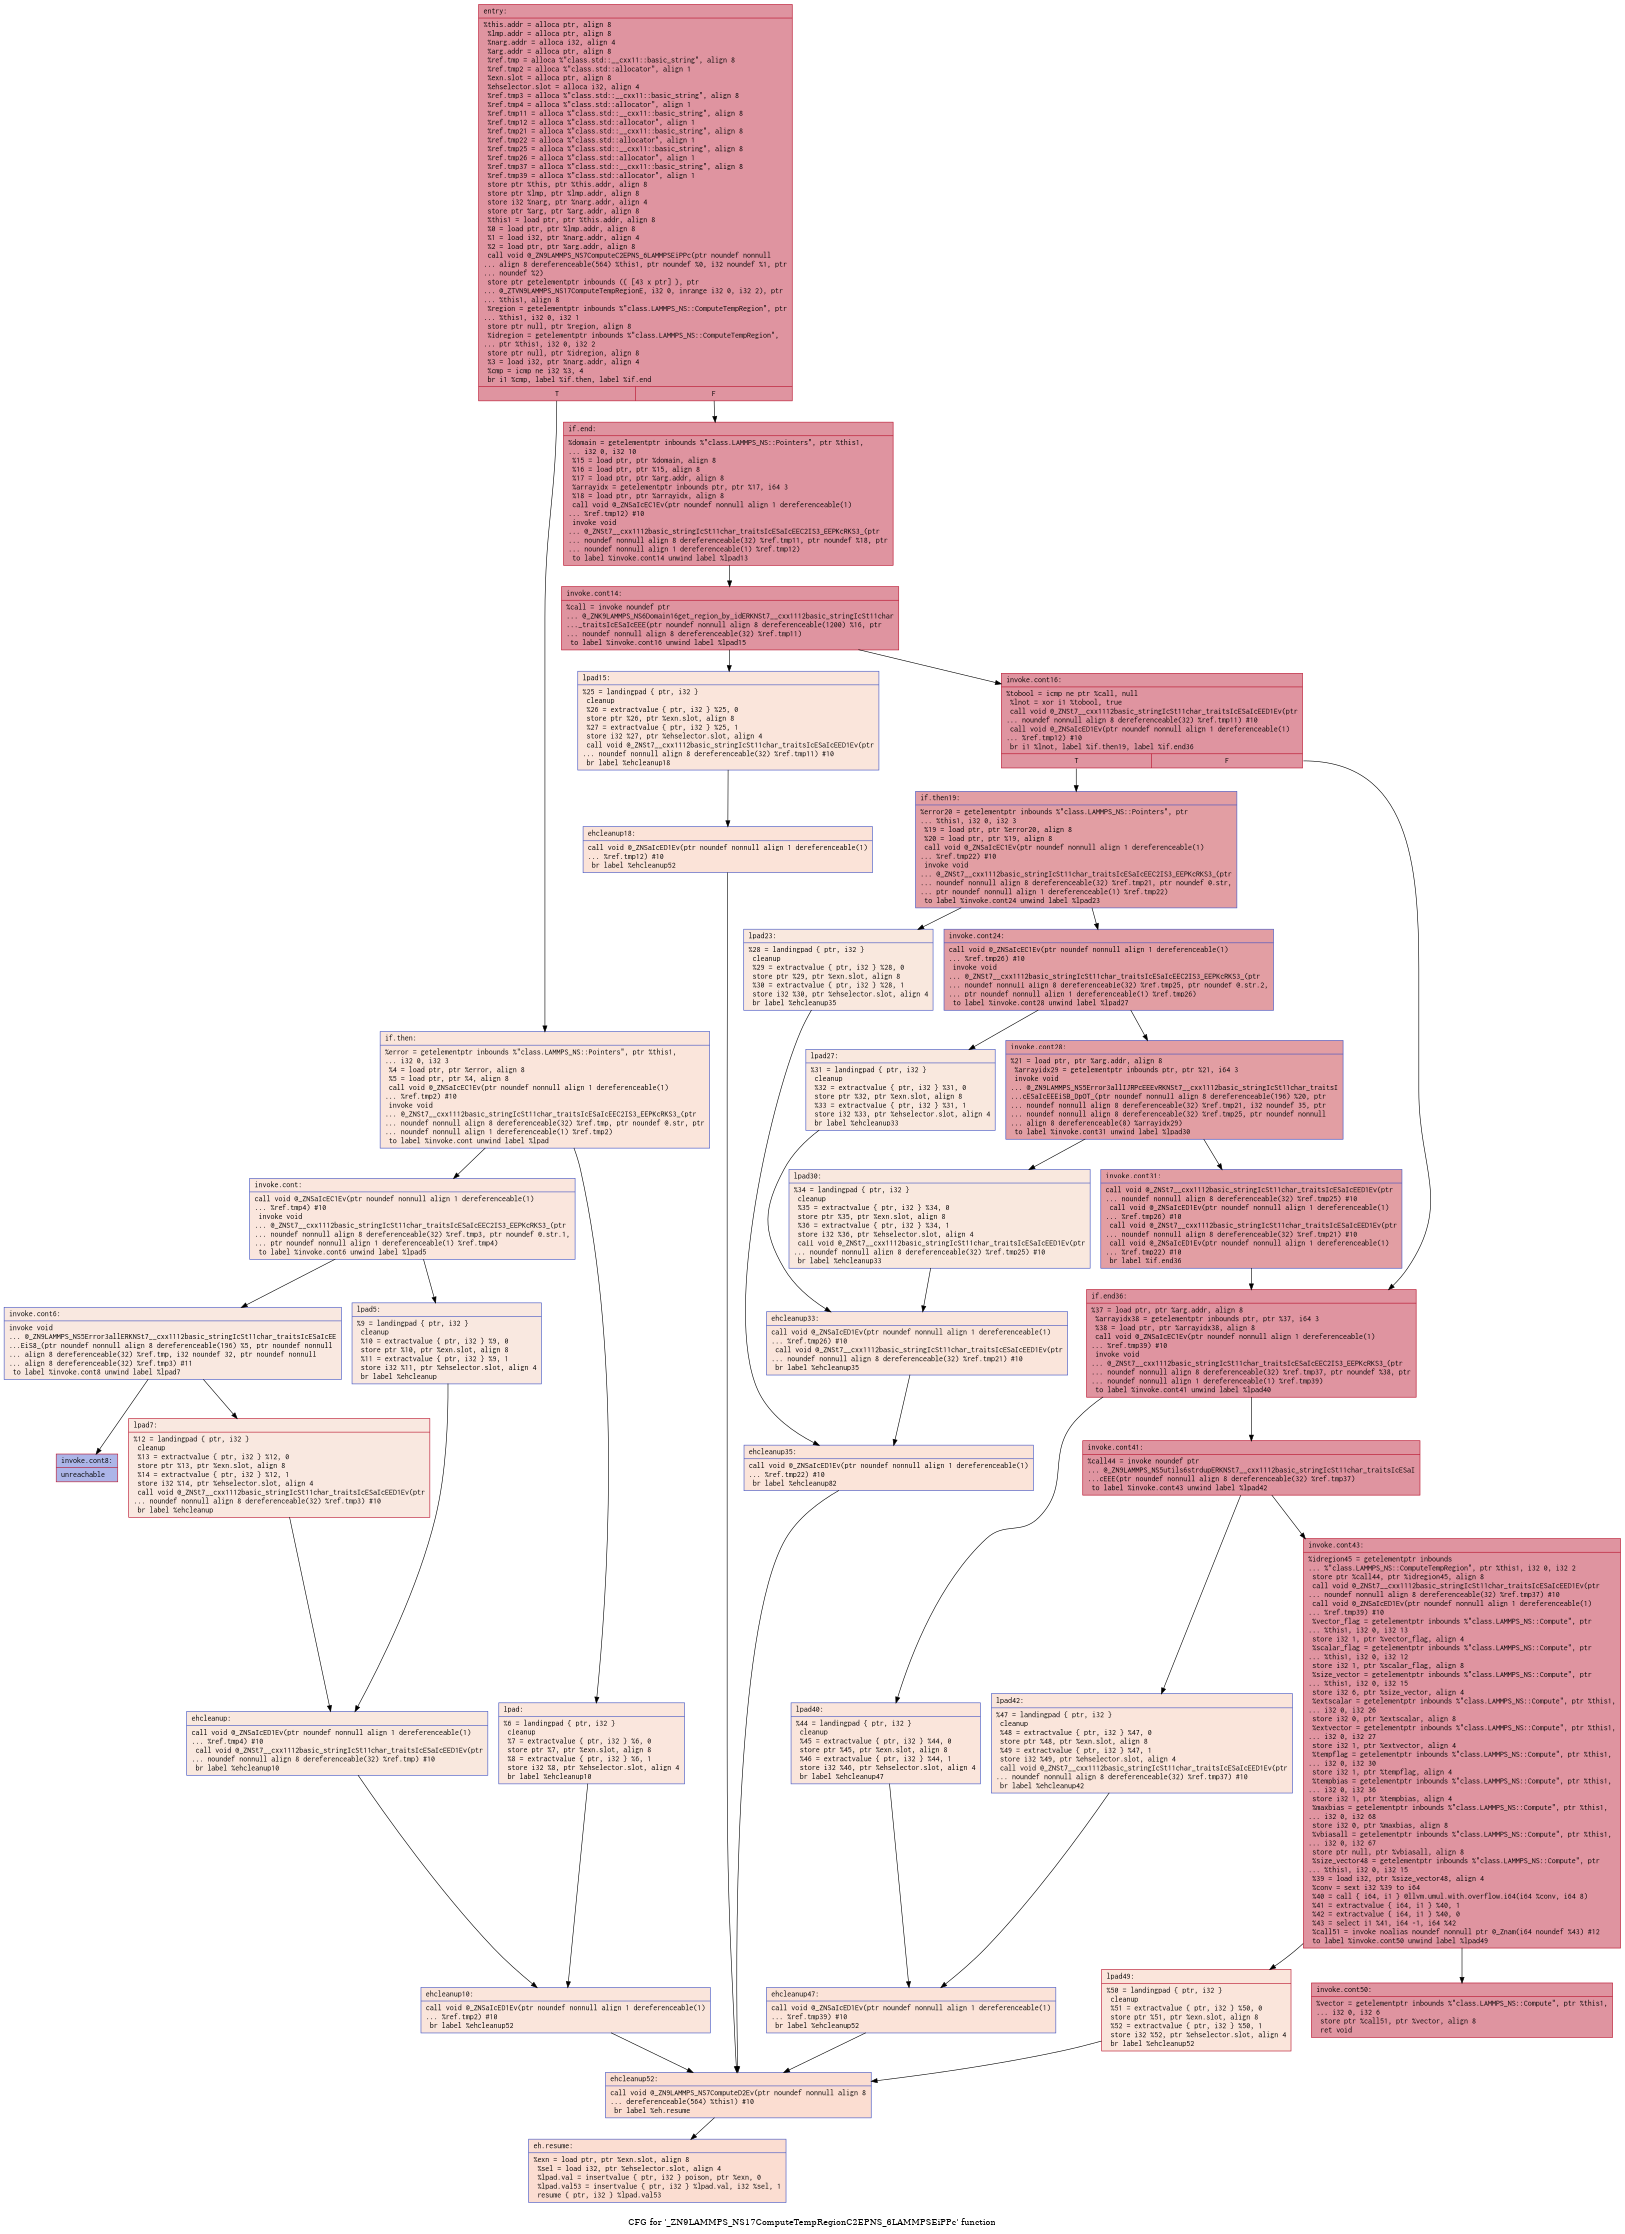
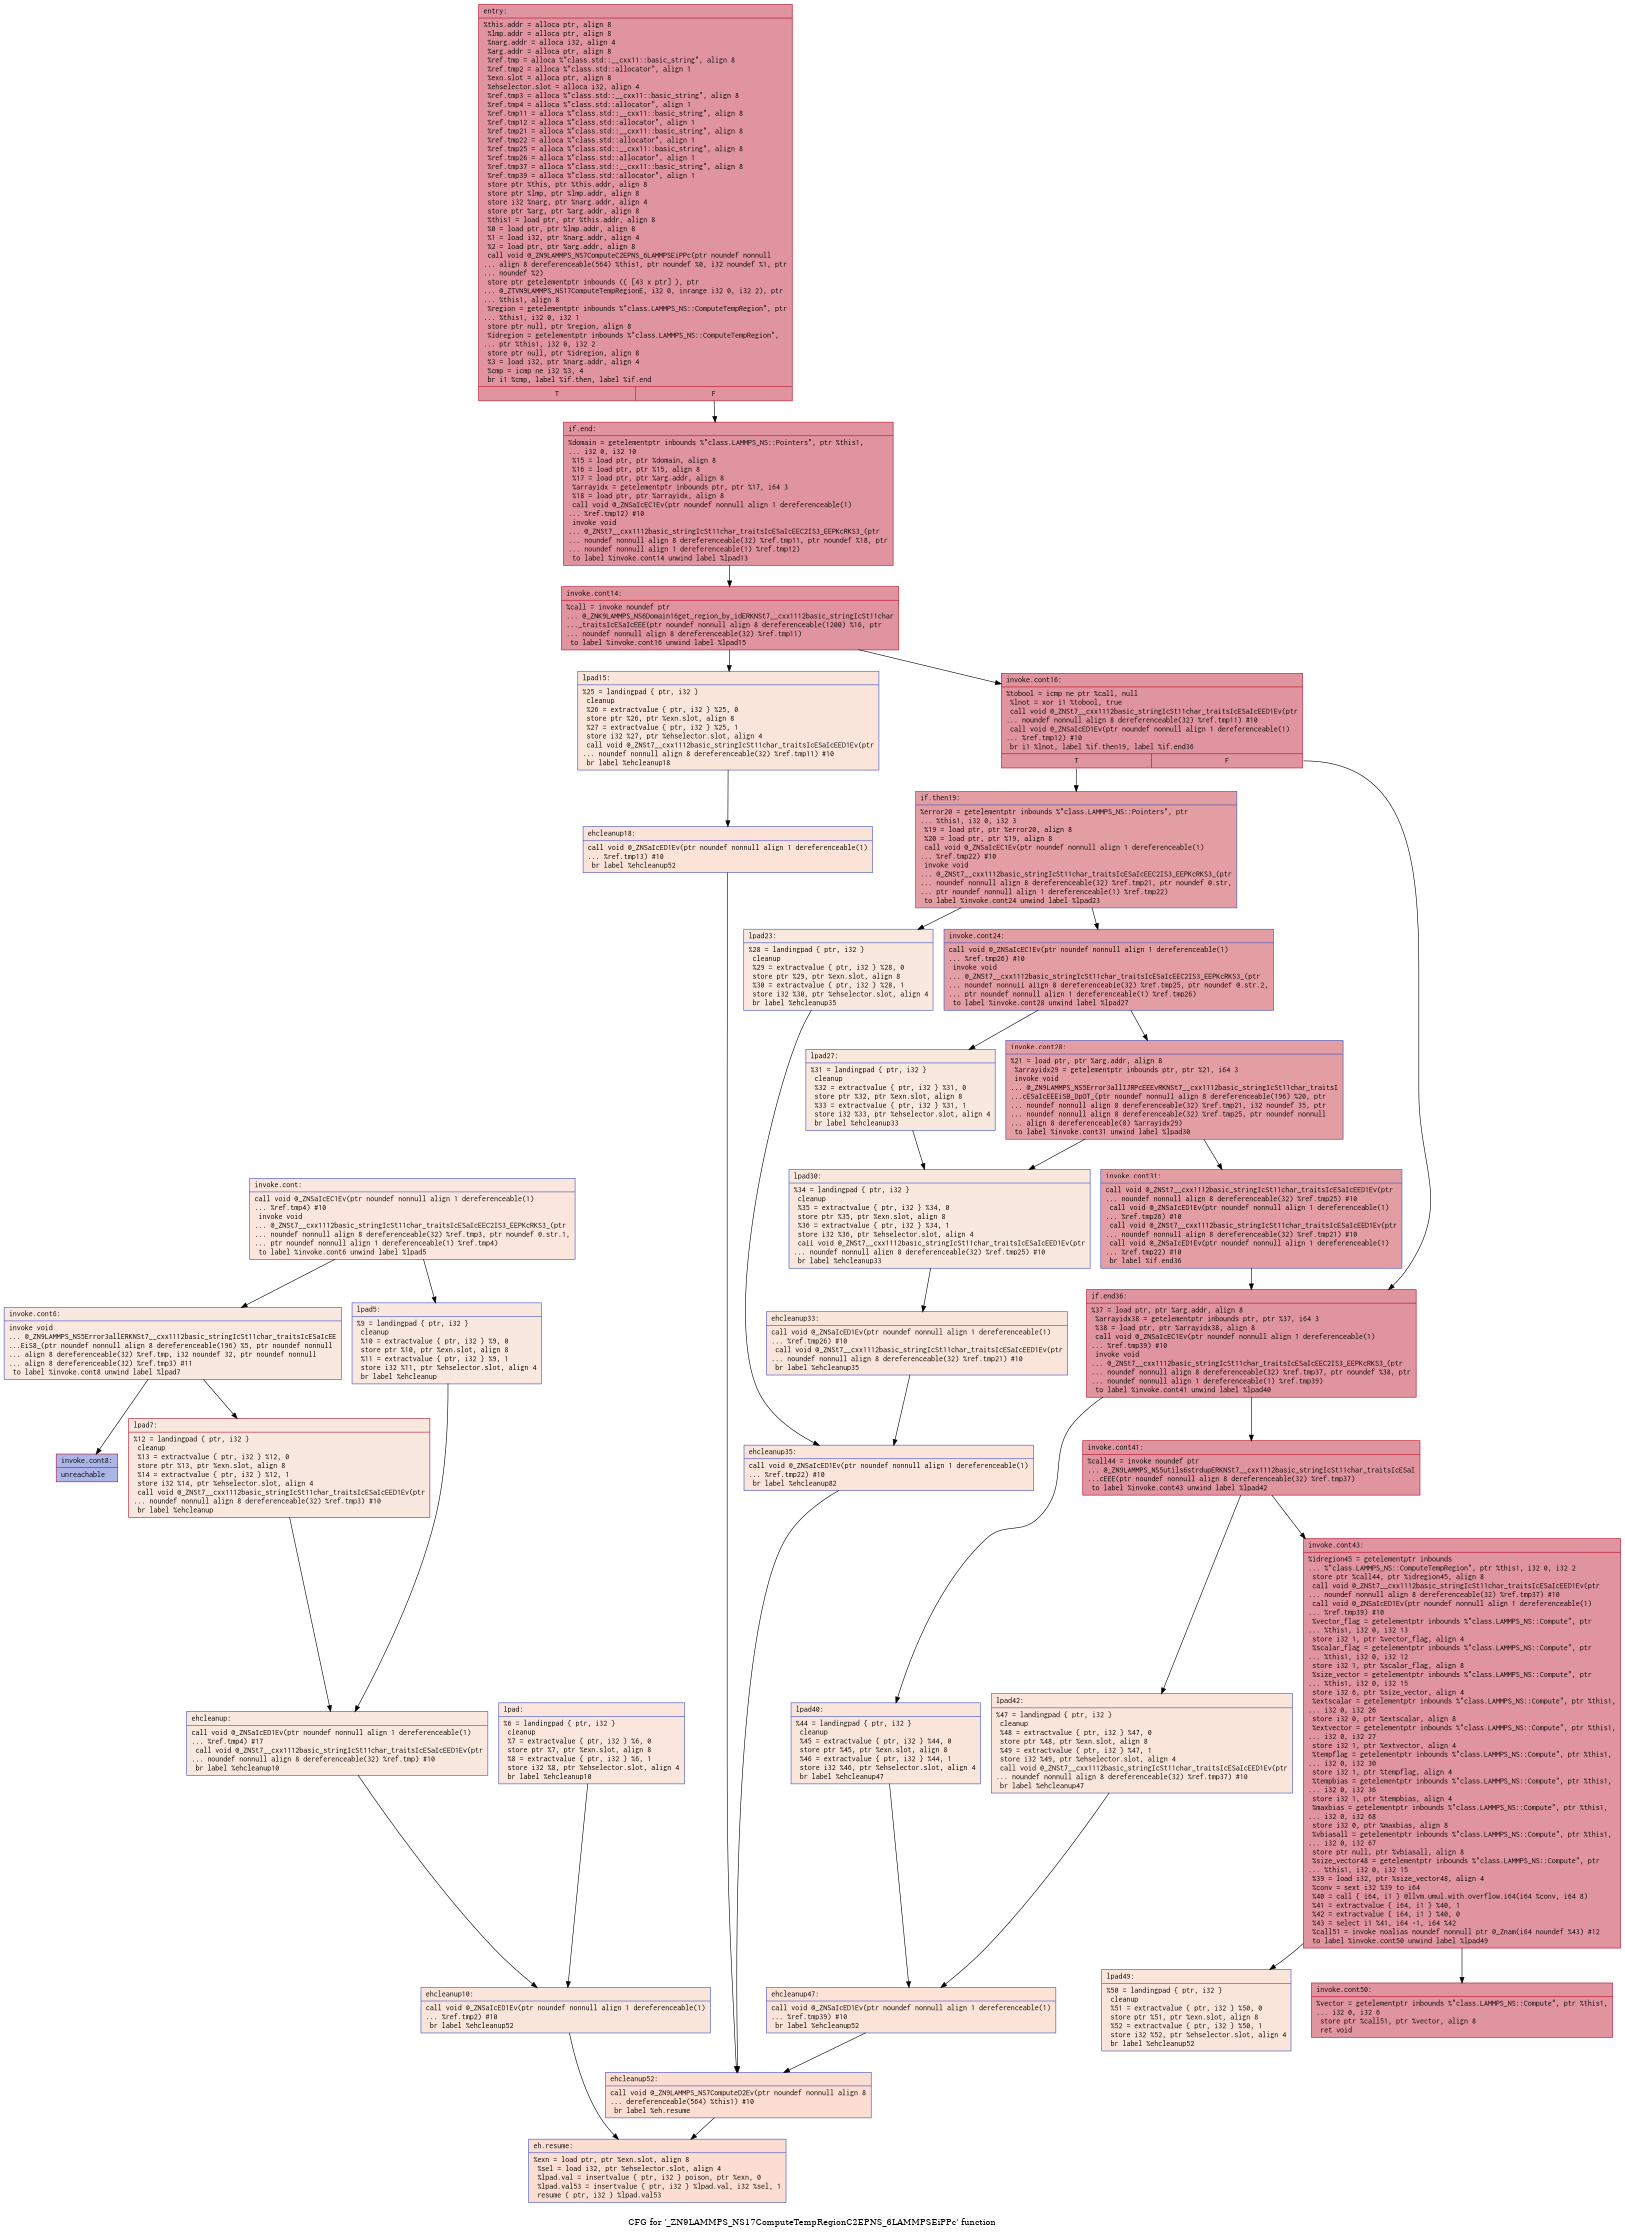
node "ehcleanup18:": text "... %ref.tmp12) #10" -> "... %ref.tmp13) #10"
node "if.then:": removed
edge "lpad27:" -> "ehcleanup33:": now "lpad27:" -> "lpad30:"
node "ehcleanup:": text "... %ref.tmp4) #10" -> "... %ref.tmp4) #17"
node "lpad42:": text "br label %ehcleanup42" -> "br label %ehcleanup47"
node "lpad49:": color #b70d28ff -> #3d50c3ff
edge "ehcleanup10:" -> "ehcleanup52:": now "ehcleanup10:" -> "eh.resume:"
edge "lpad49:" -> "ehcleanup52:": removed
